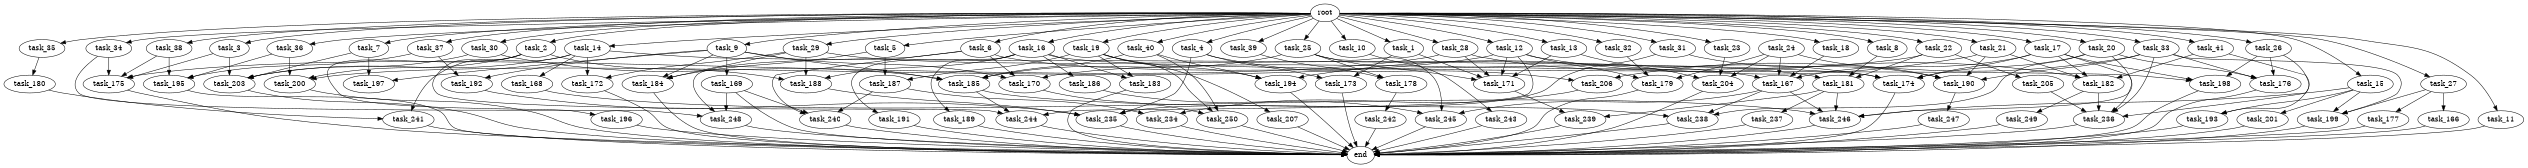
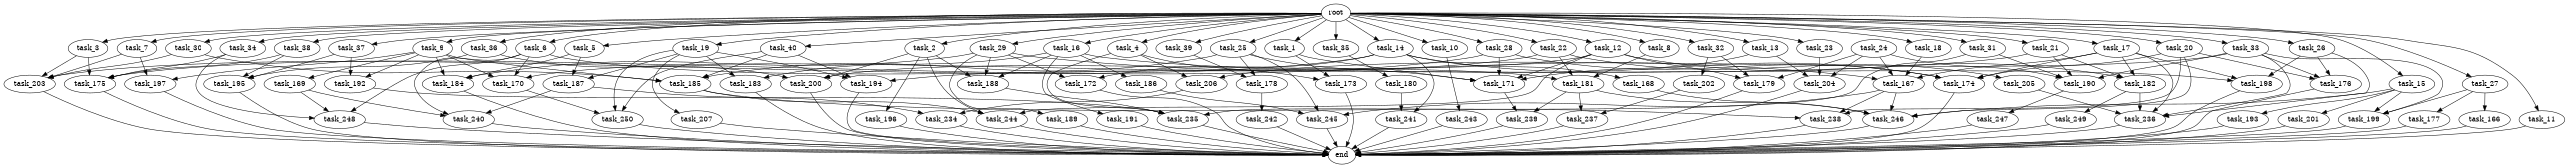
node "task_41": removed
edge "task_16" -> "task_189": now "task_29" -> "task_189"
node "task_202": added
edge "task_169" -> "end": now "task_197" -> "end"
